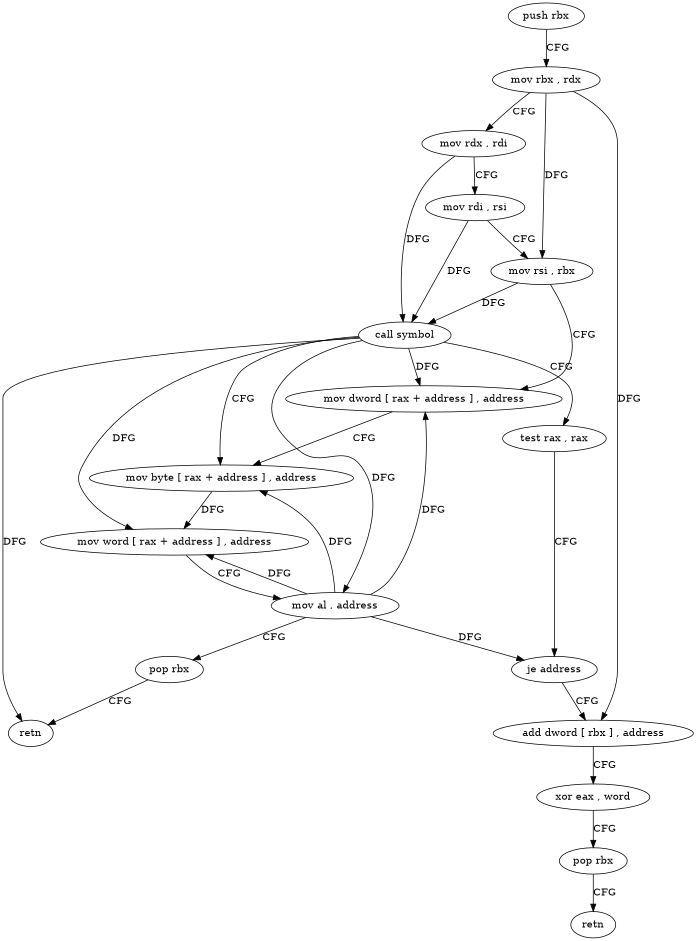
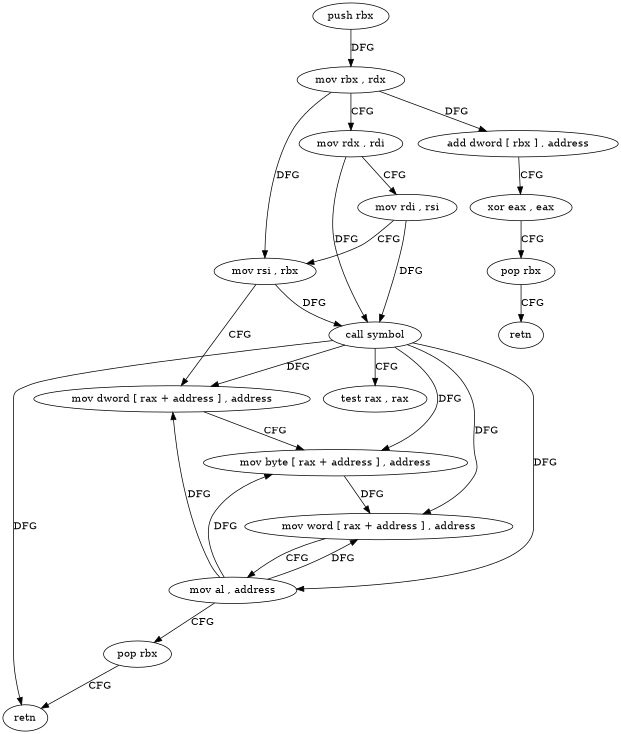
edge "push rbx" -> "mov rbx , rdx": label "CFG" -> "DFG"
edge "call symbol" -> "mov byte [ rax + address ] , address": label "CFG" -> "DFG"
node "je address": removed
node "xor eax , word": label "xor eax , word" -> "xor eax , eax"
